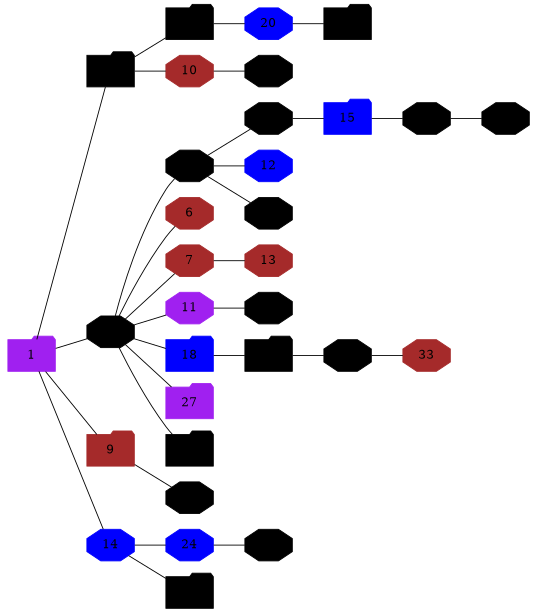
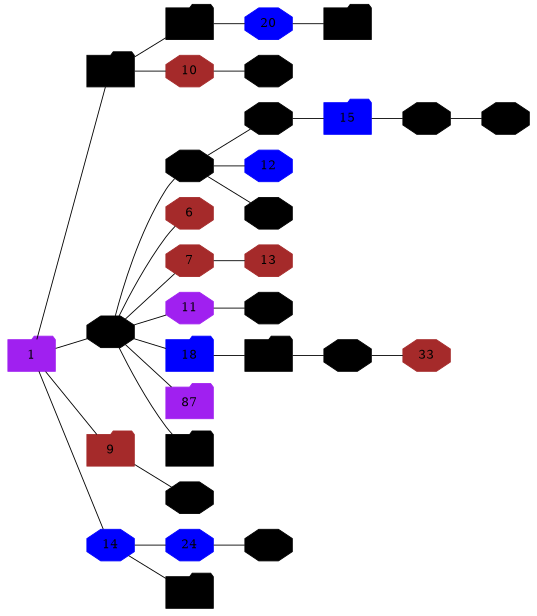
node "27": label "27" -> "87"
